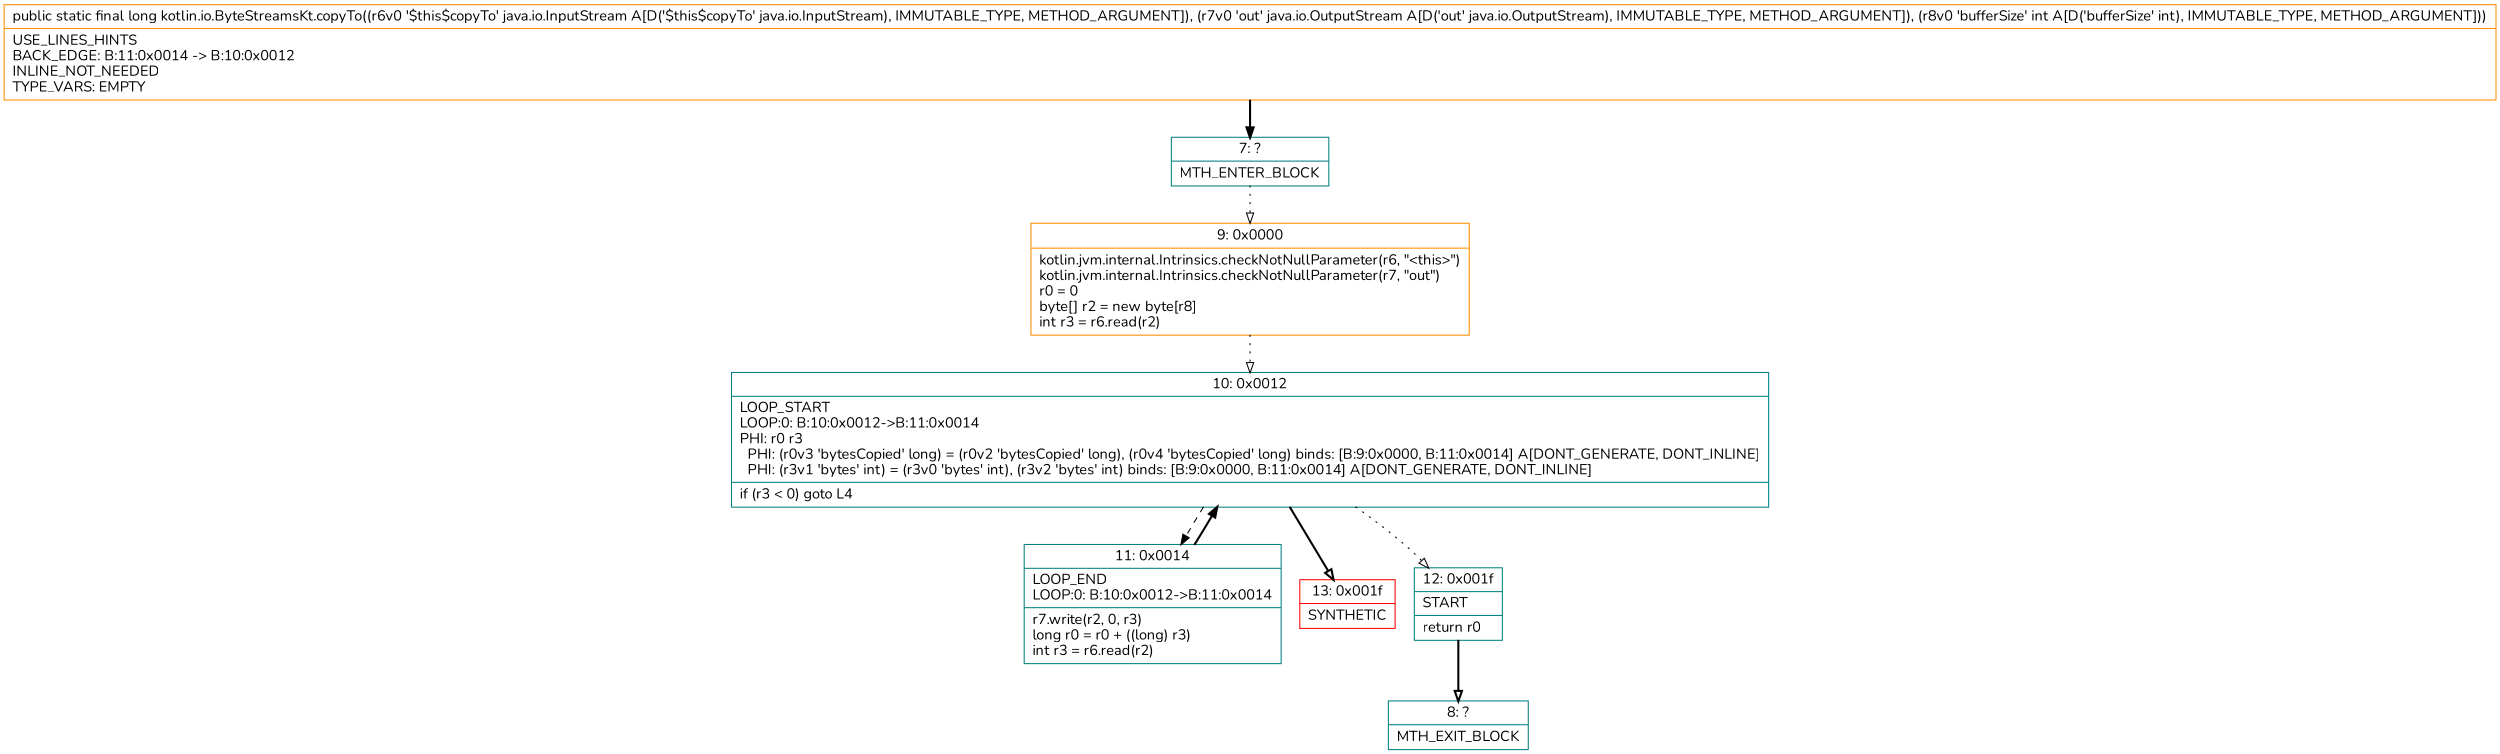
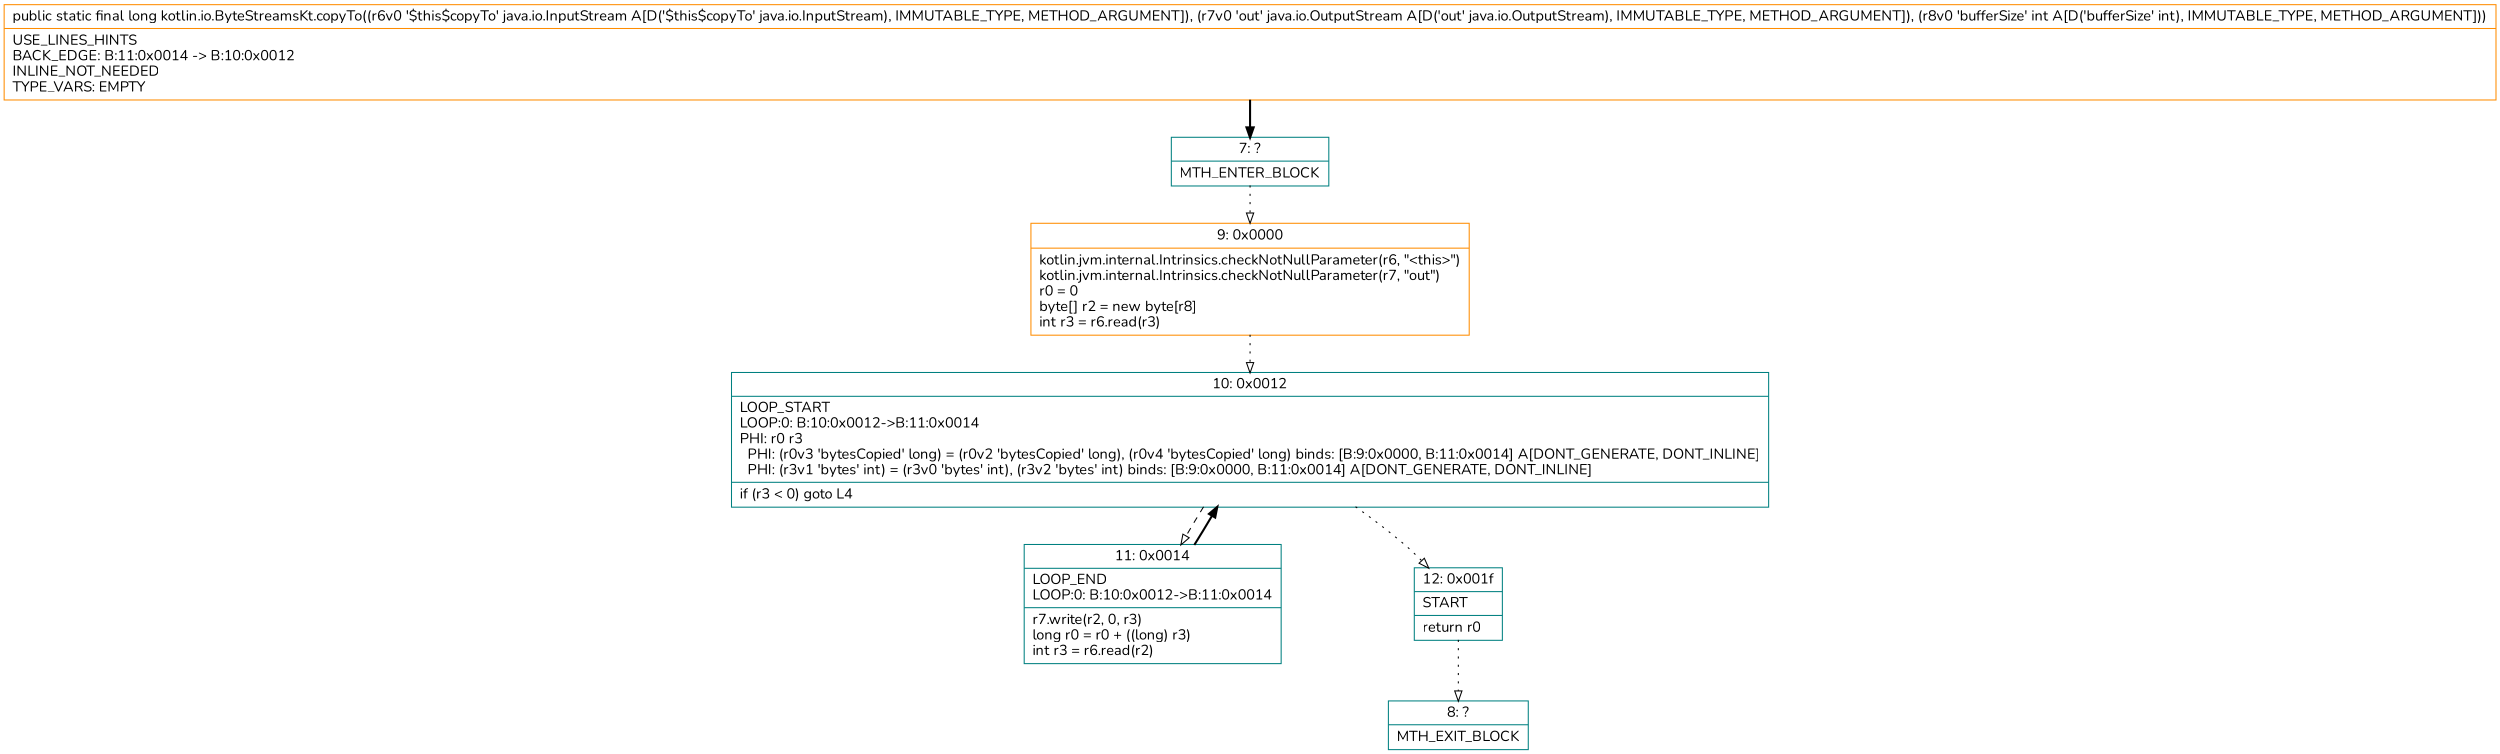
node "9: 0x0000": text "int r3 = r6.read(r2)" -> "int r3 = r6.read(r3)"
edge "10: 0x0012" -> "11: 0x0014": arrowhead normal -> onormal
node "13: 0x001f": removed
edge "12: 0x001f" -> "8: ?": style bold -> dotted
